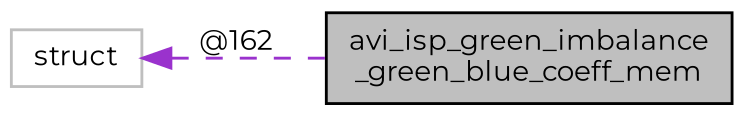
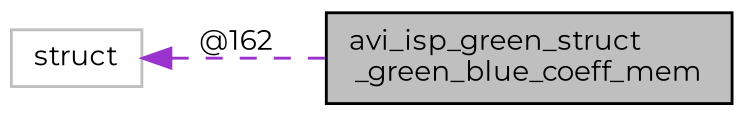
node "avi_isp_green_imbalance _green_blue_coeff_mem": label "avi_isp_green_imbalance _green_blue_coeff_mem" -> "avi_isp_green_struct _green_blue_coeff_mem"
